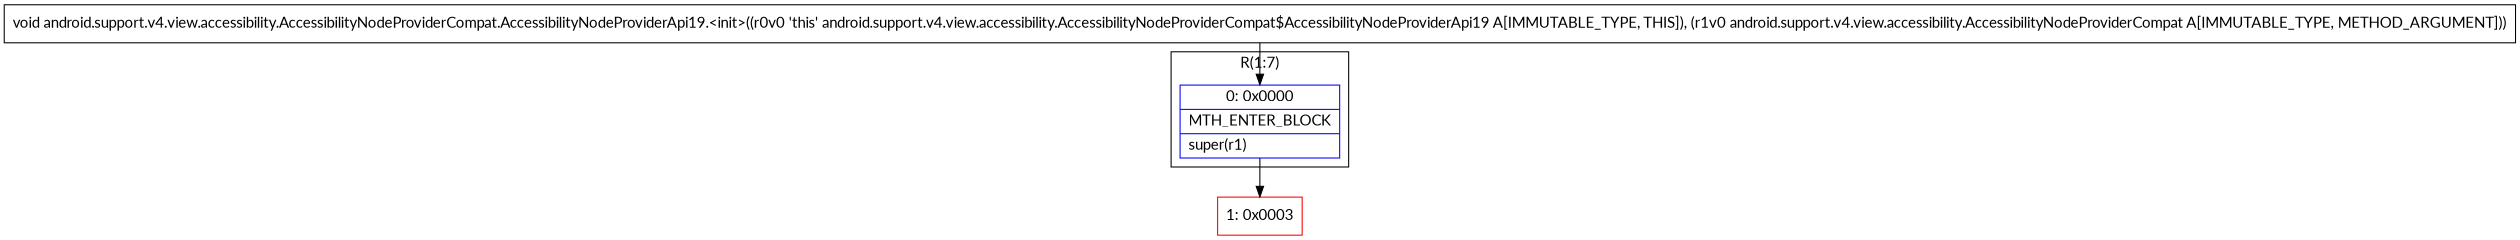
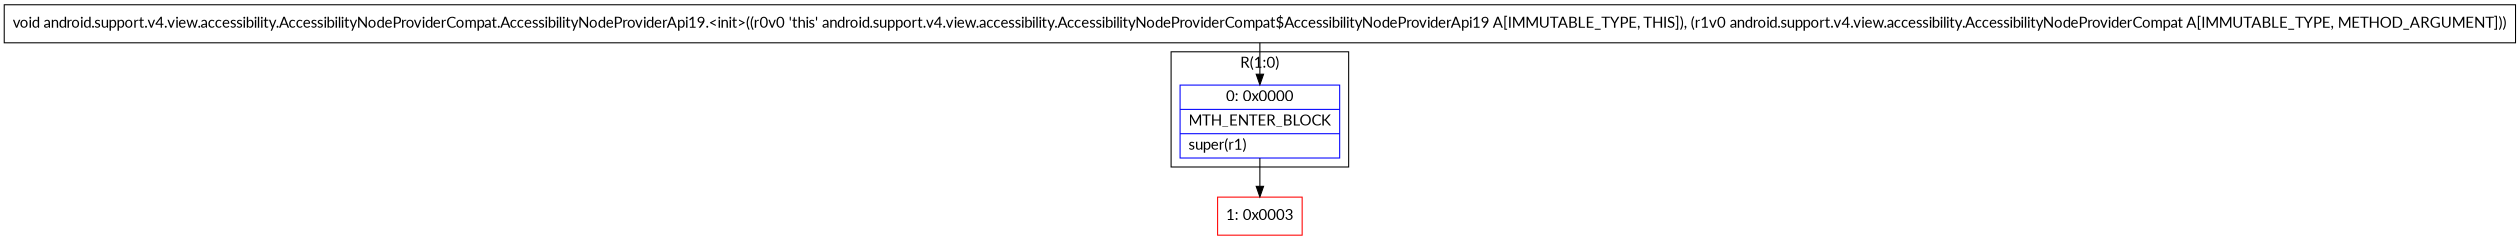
cluster "R(1:7)": label "R(1:7)" -> "R(1:0)"
